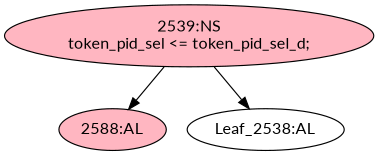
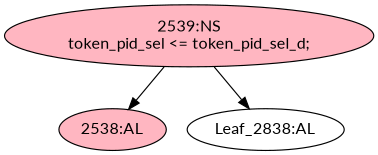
node "2588:AL": label "2588:AL" -> "2538:AL"
node "Leaf_2538:AL": label "Leaf_2538:AL" -> "Leaf_2838:AL"
